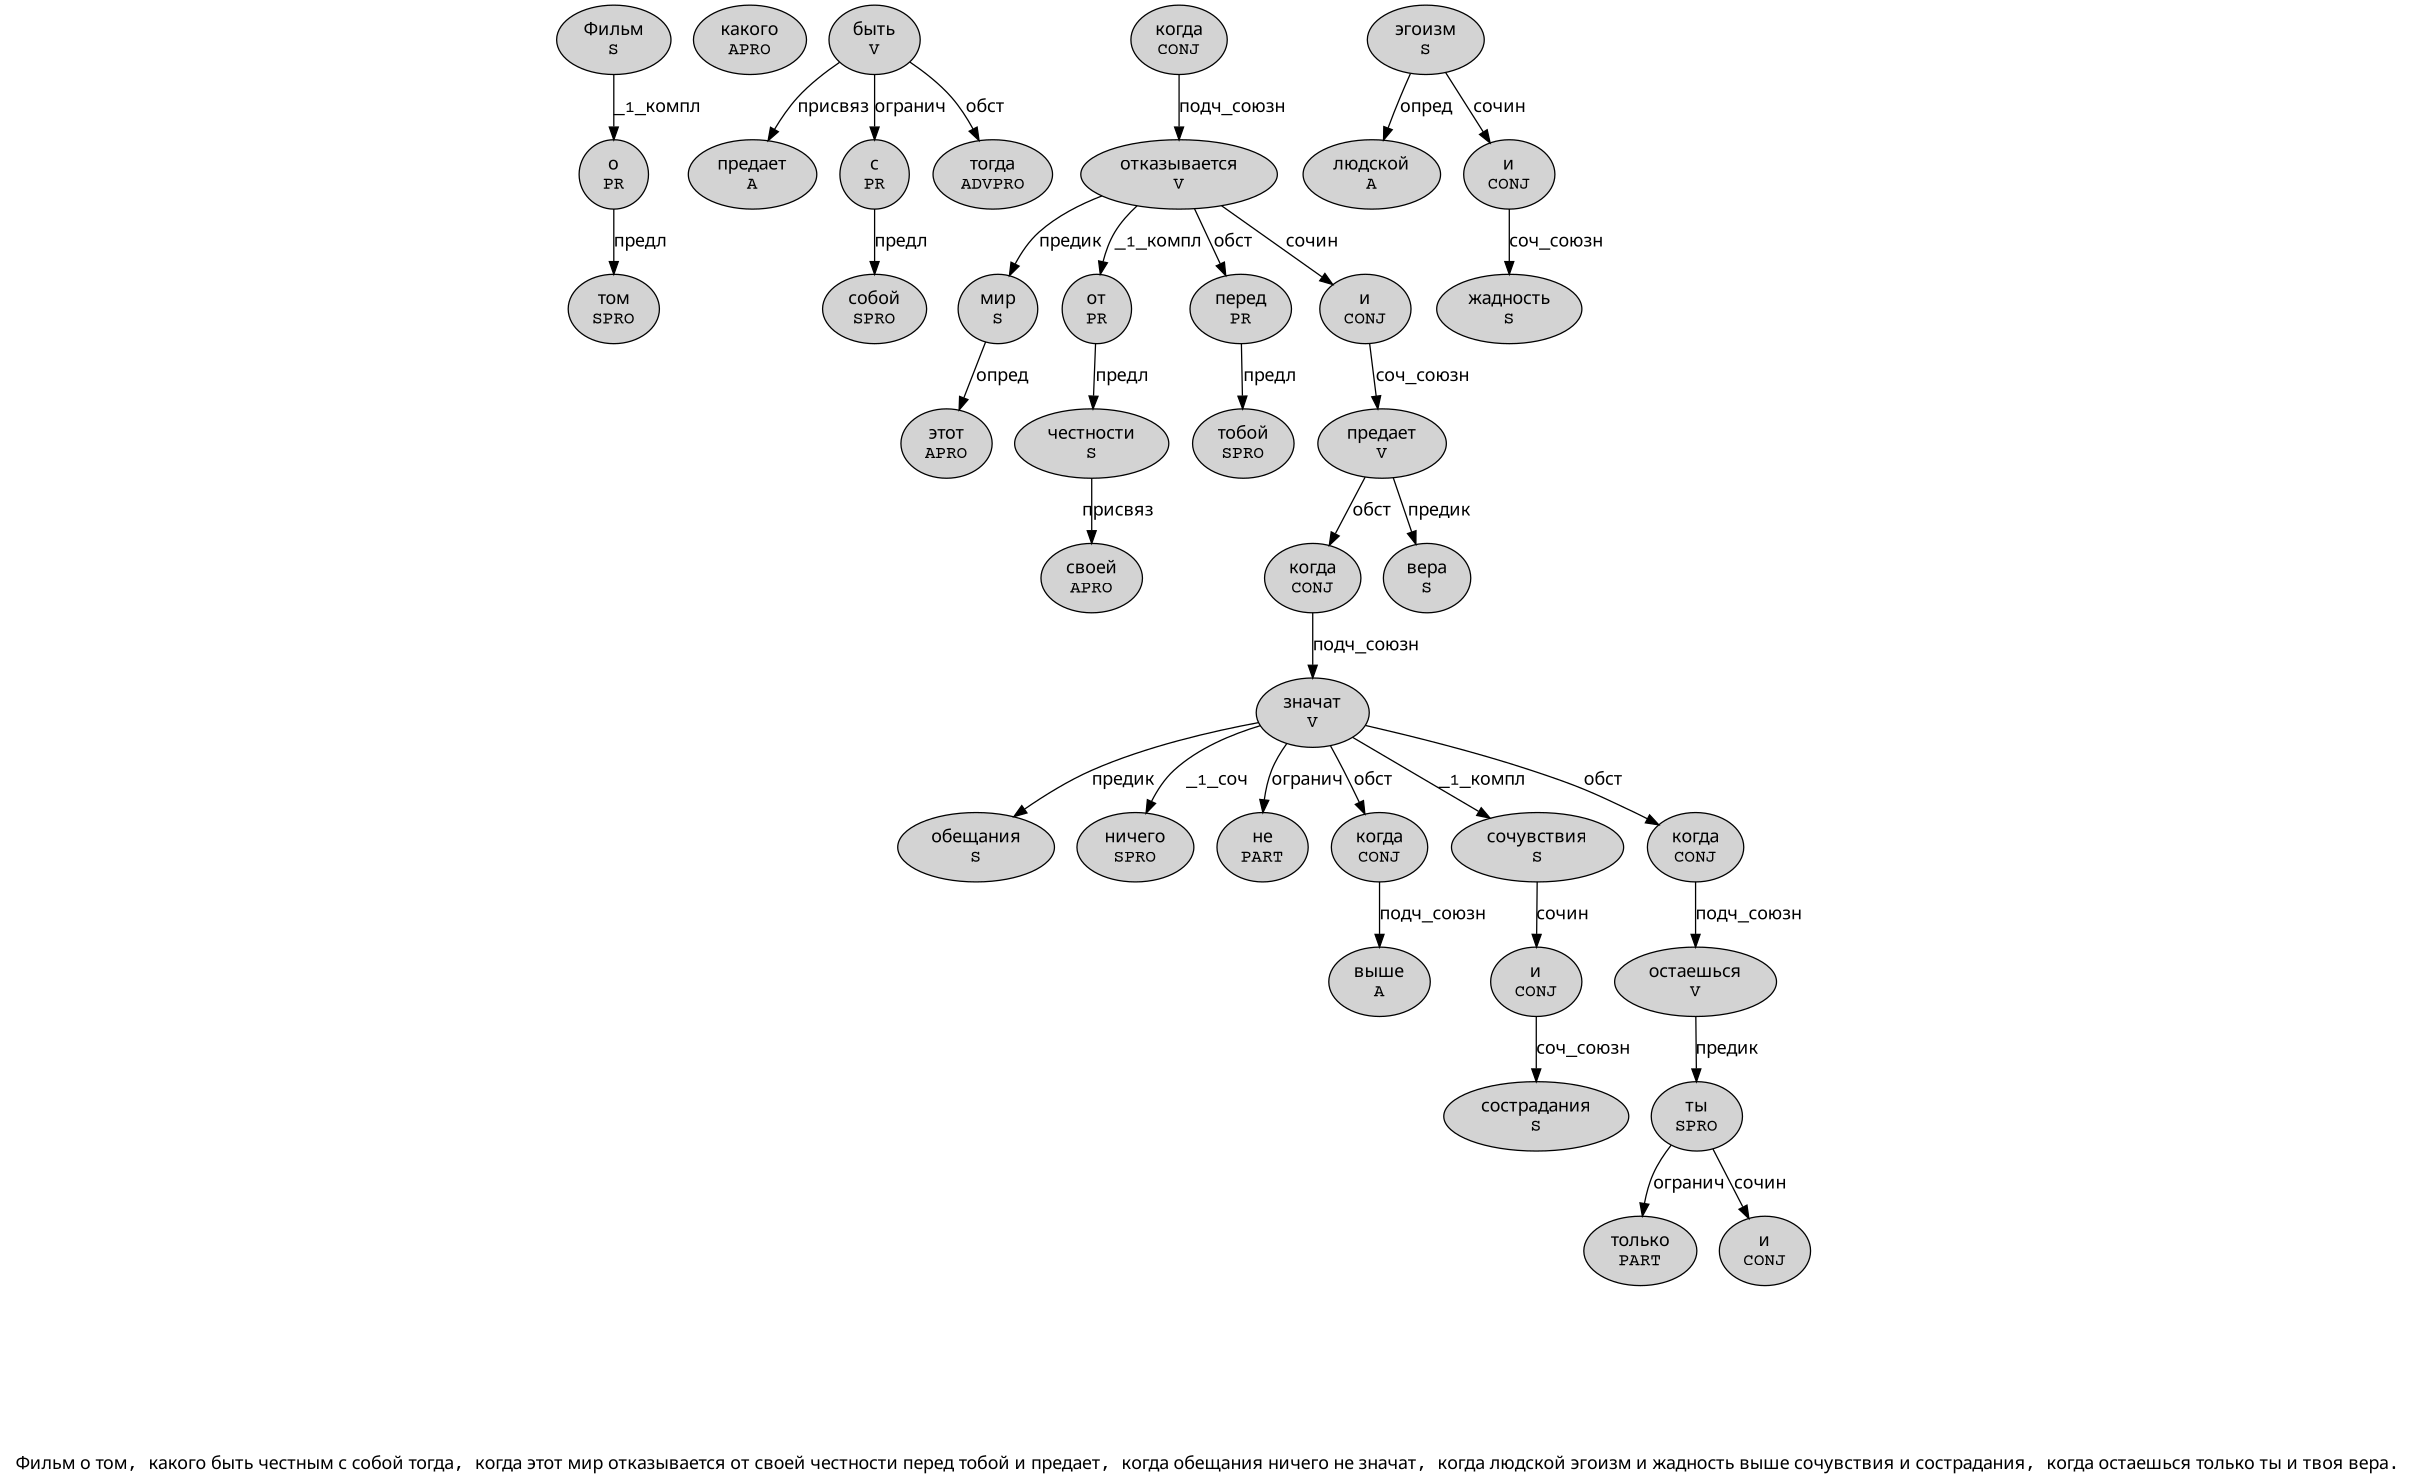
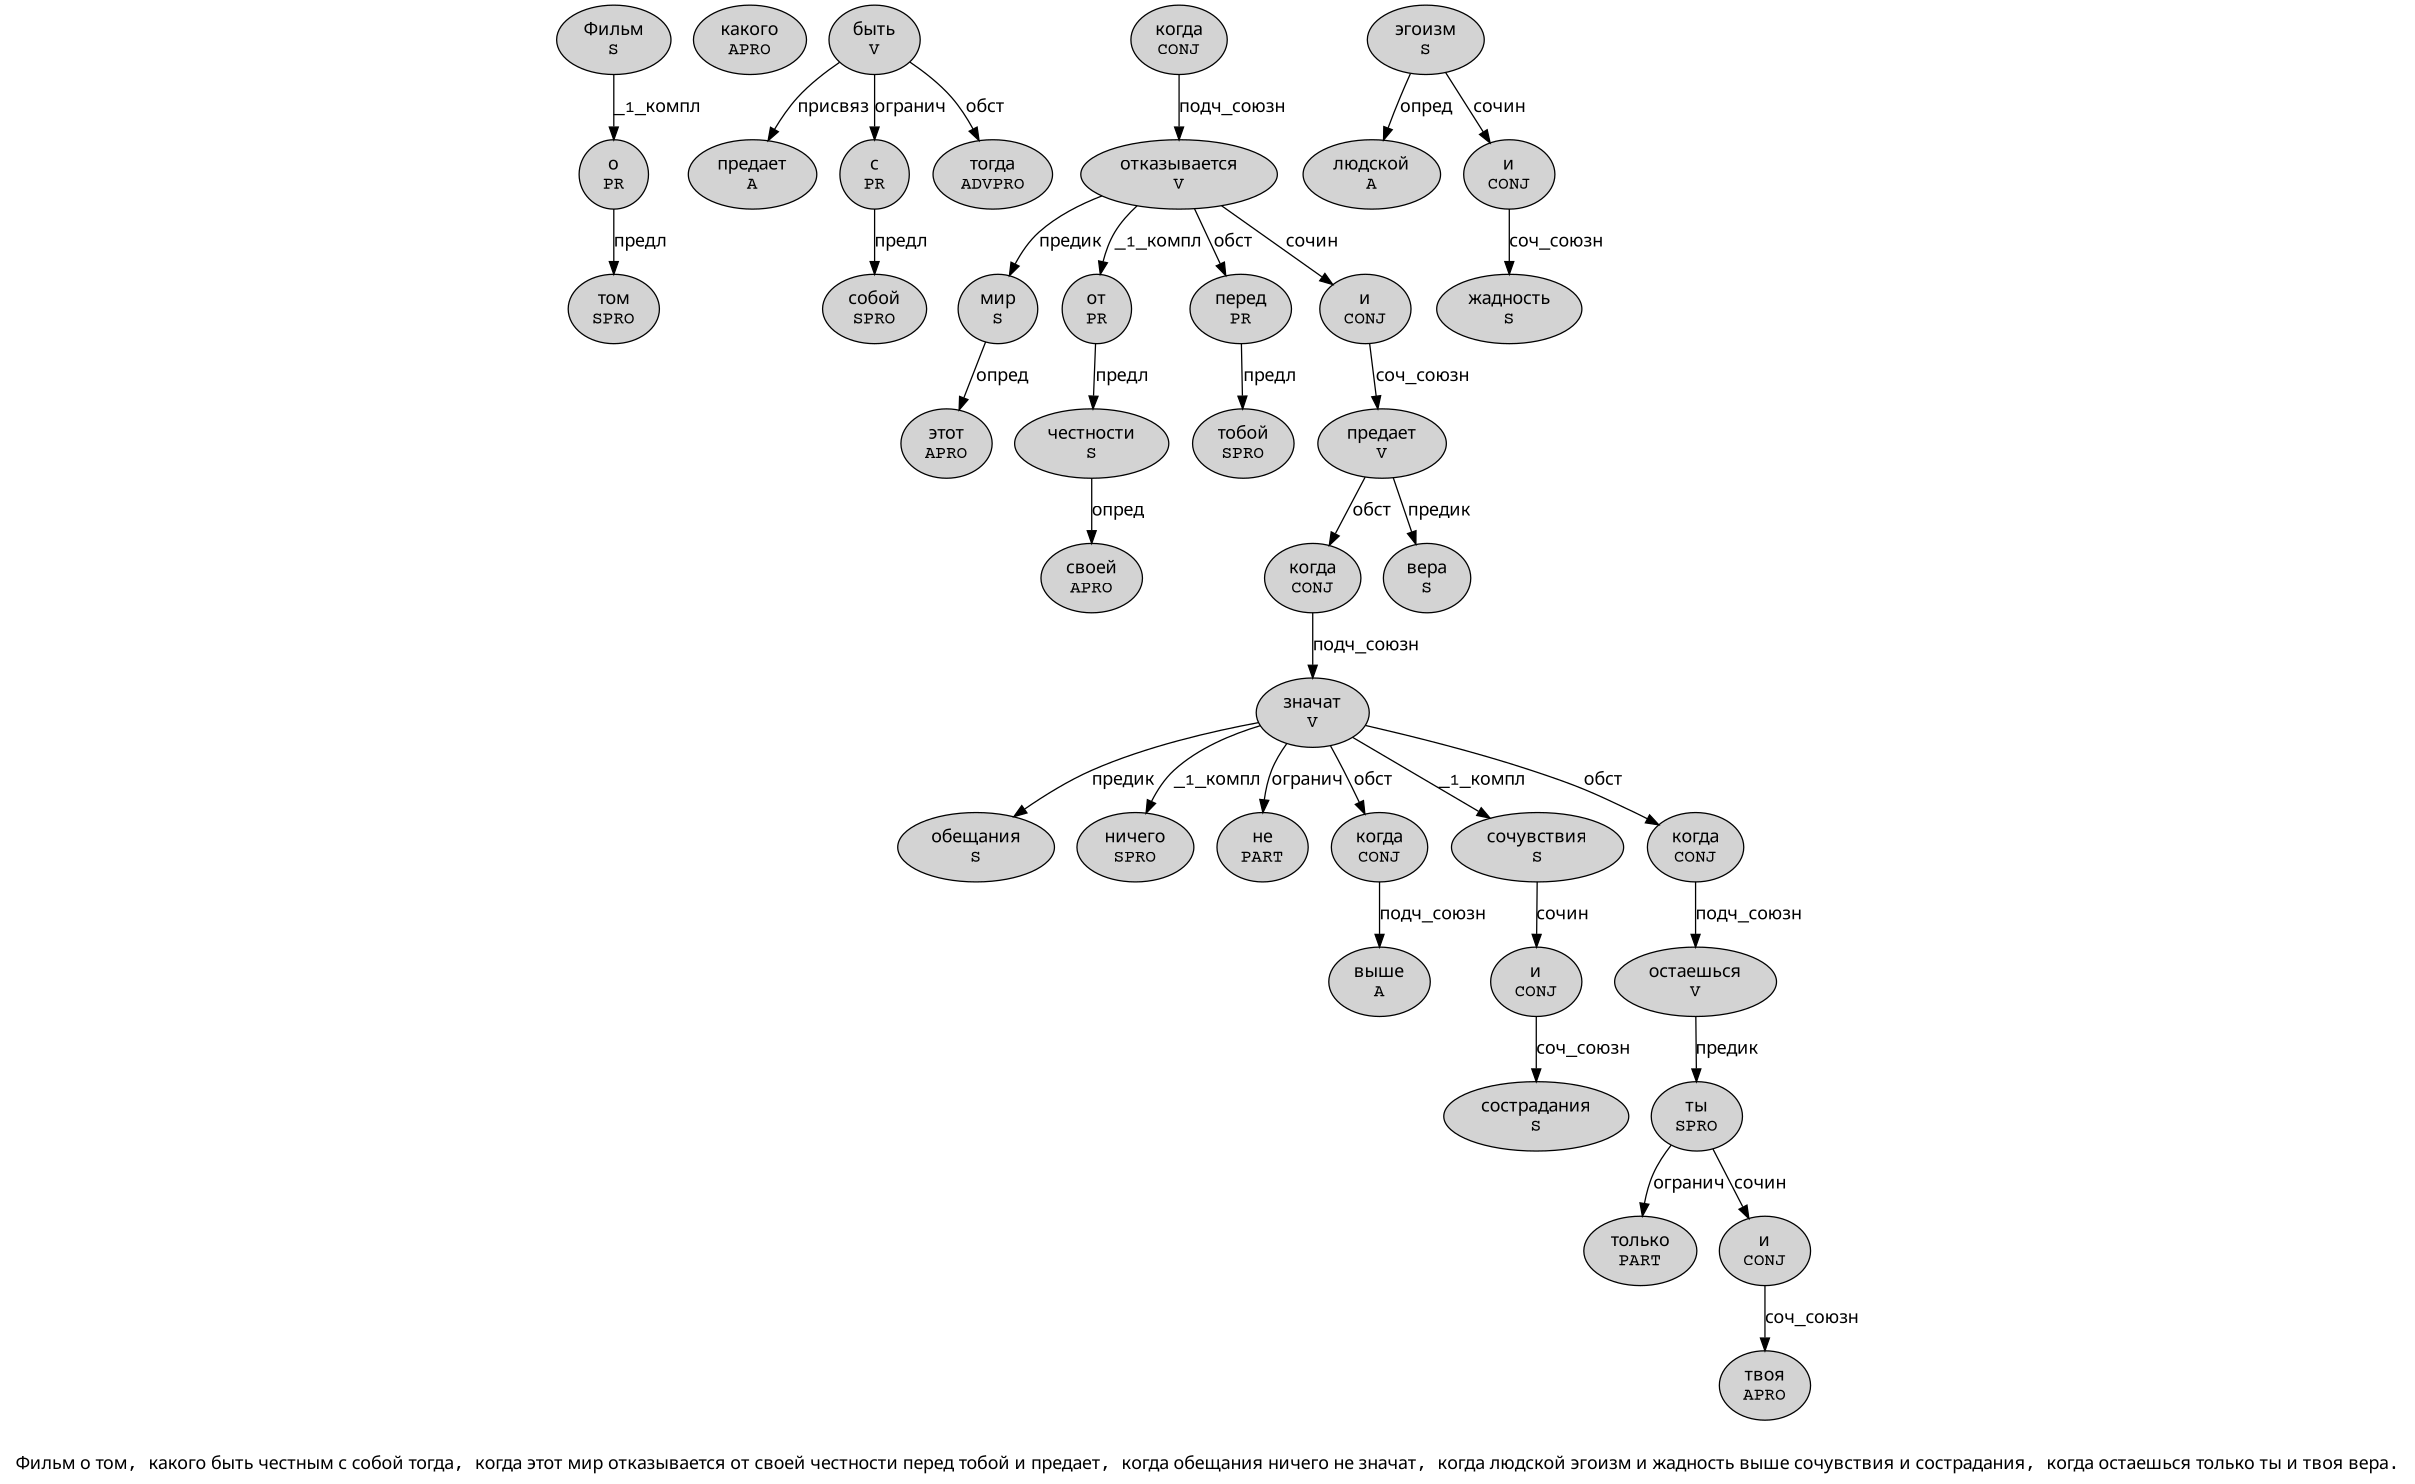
edge "честности S" -> "своей APRO": label "присвяз" -> "опред"
edge "значат V" -> "ничего SPRO": label "_1_соч" -> "_1_компл"
node "твоя APRO": added
